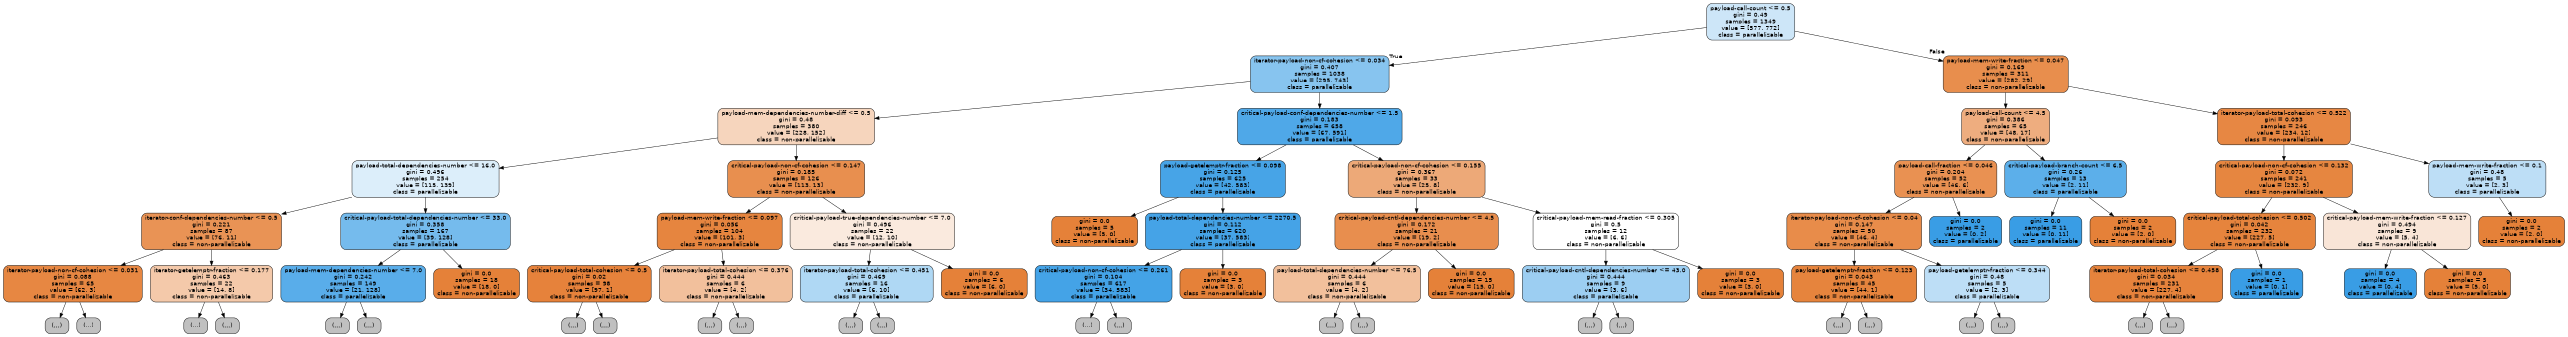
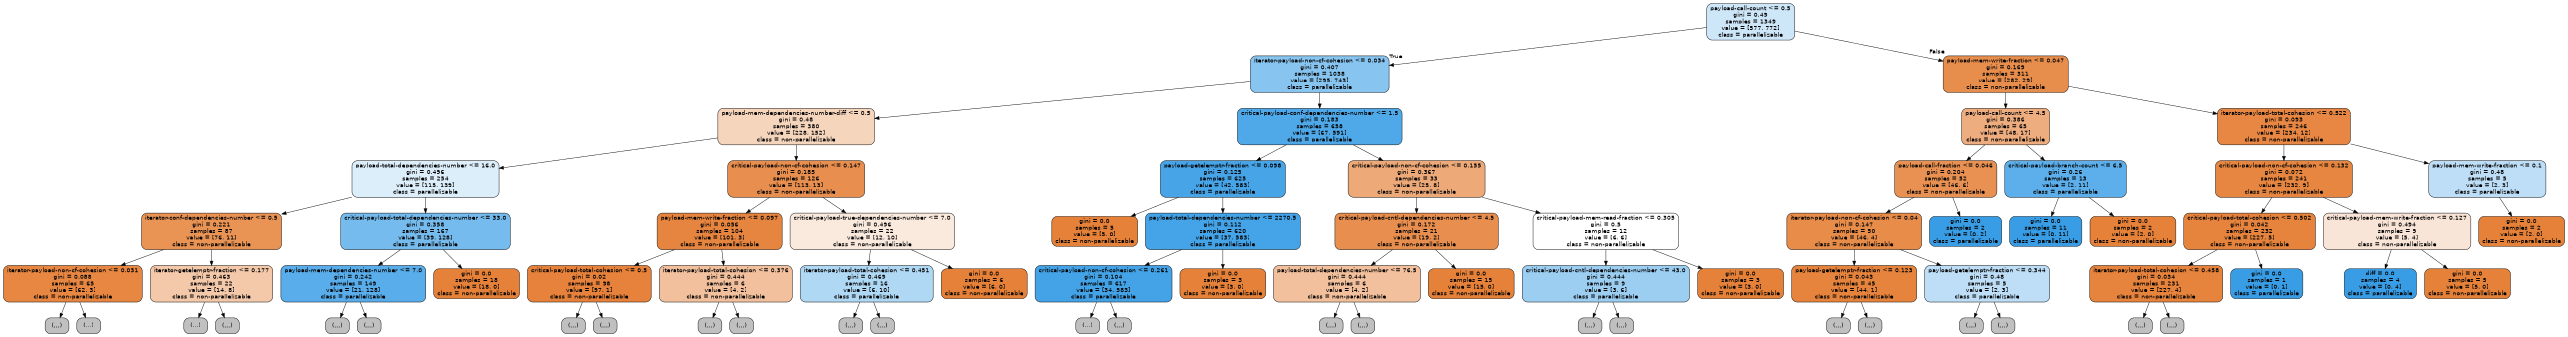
node "gini = 0.0 samples = 4 value = [0, 4] class = parallelizable": label "gini = 0.0 samples = 4 value = [0, 4] class = parallelizable" -> "diff = 0.0 samples = 4 value = [0, 4] class = parallelizable"
